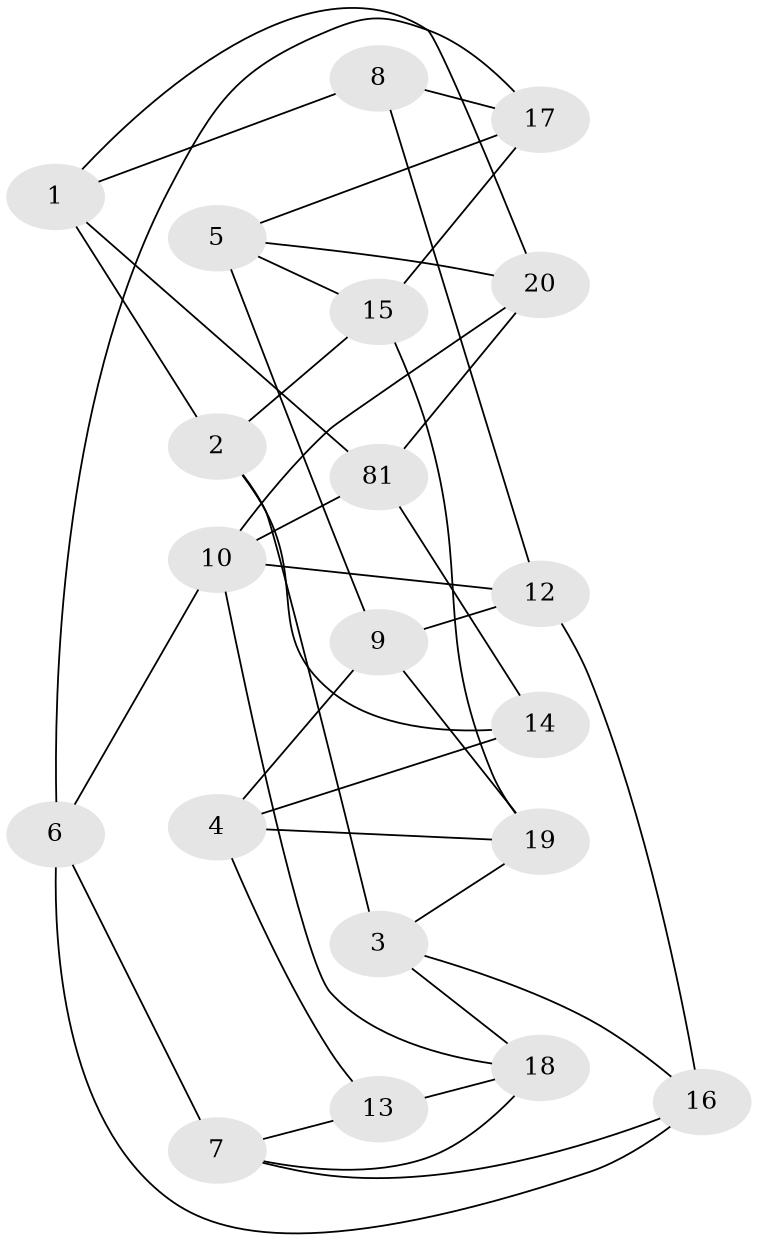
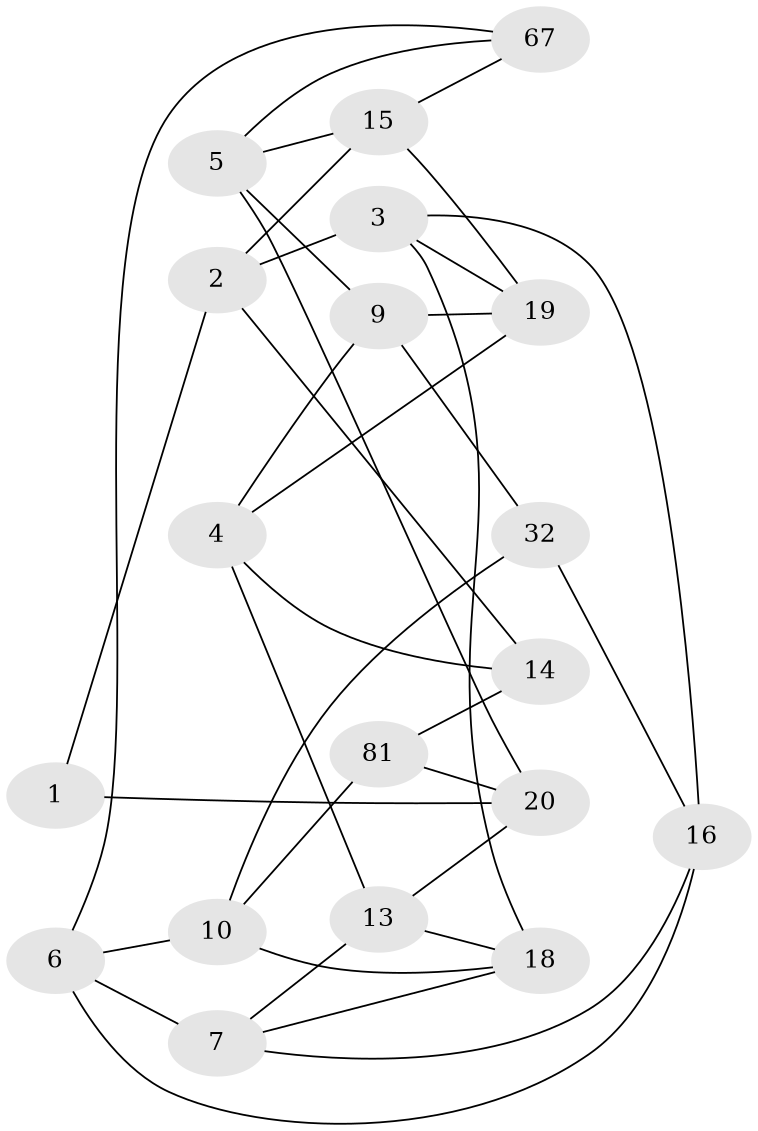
node "8": removed
node "17": label "17" -> "67"
edge "1" -- "81": removed
edge "20" -- "10": now "20" -- "13"
node "12": label "12" -> "32"
